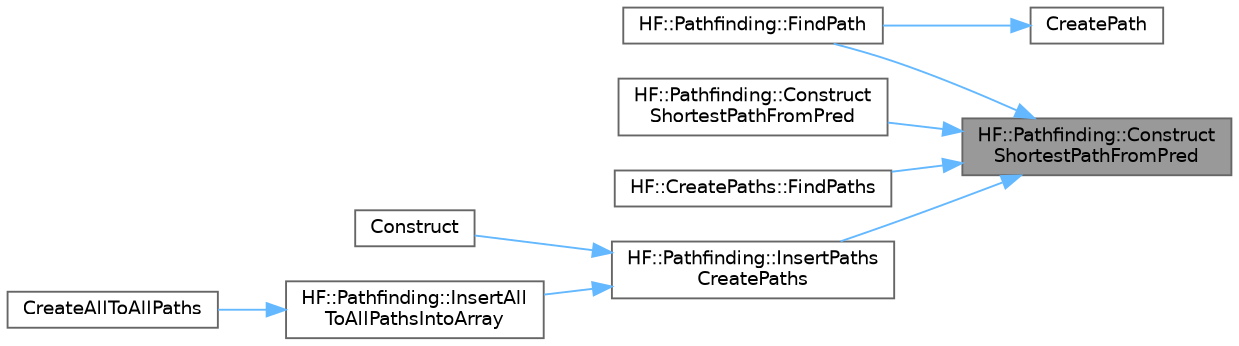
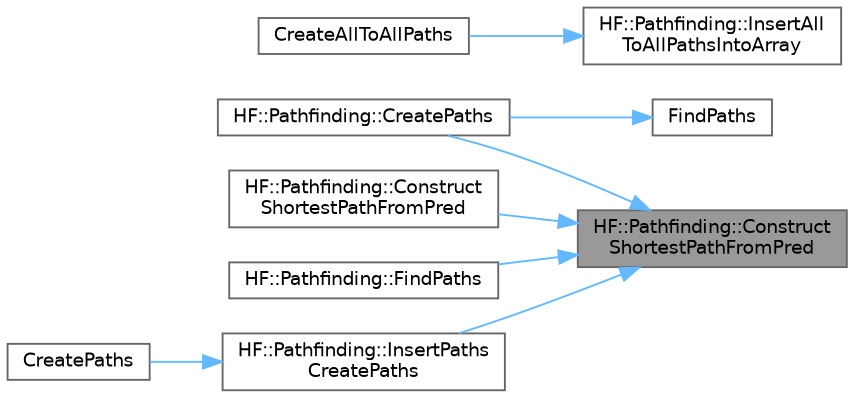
node "HF::Pathfinding::FindPath": label "HF::Pathfinding::FindPath" -> "HF::Pathfinding::CreatePaths"
node "CreatePath": label "CreatePath" -> "FindPaths"
node "HF::CreatePaths::FindPaths": label "HF::CreatePaths::FindPaths" -> "HF::Pathfinding::FindPaths"
node "Construct": label "Construct" -> "CreatePaths"
edge "HF::Pathfinding::InsertAll ToAllPathsIntoArray" -> "HF::Pathfinding::InsertPaths CreatePaths": removed
